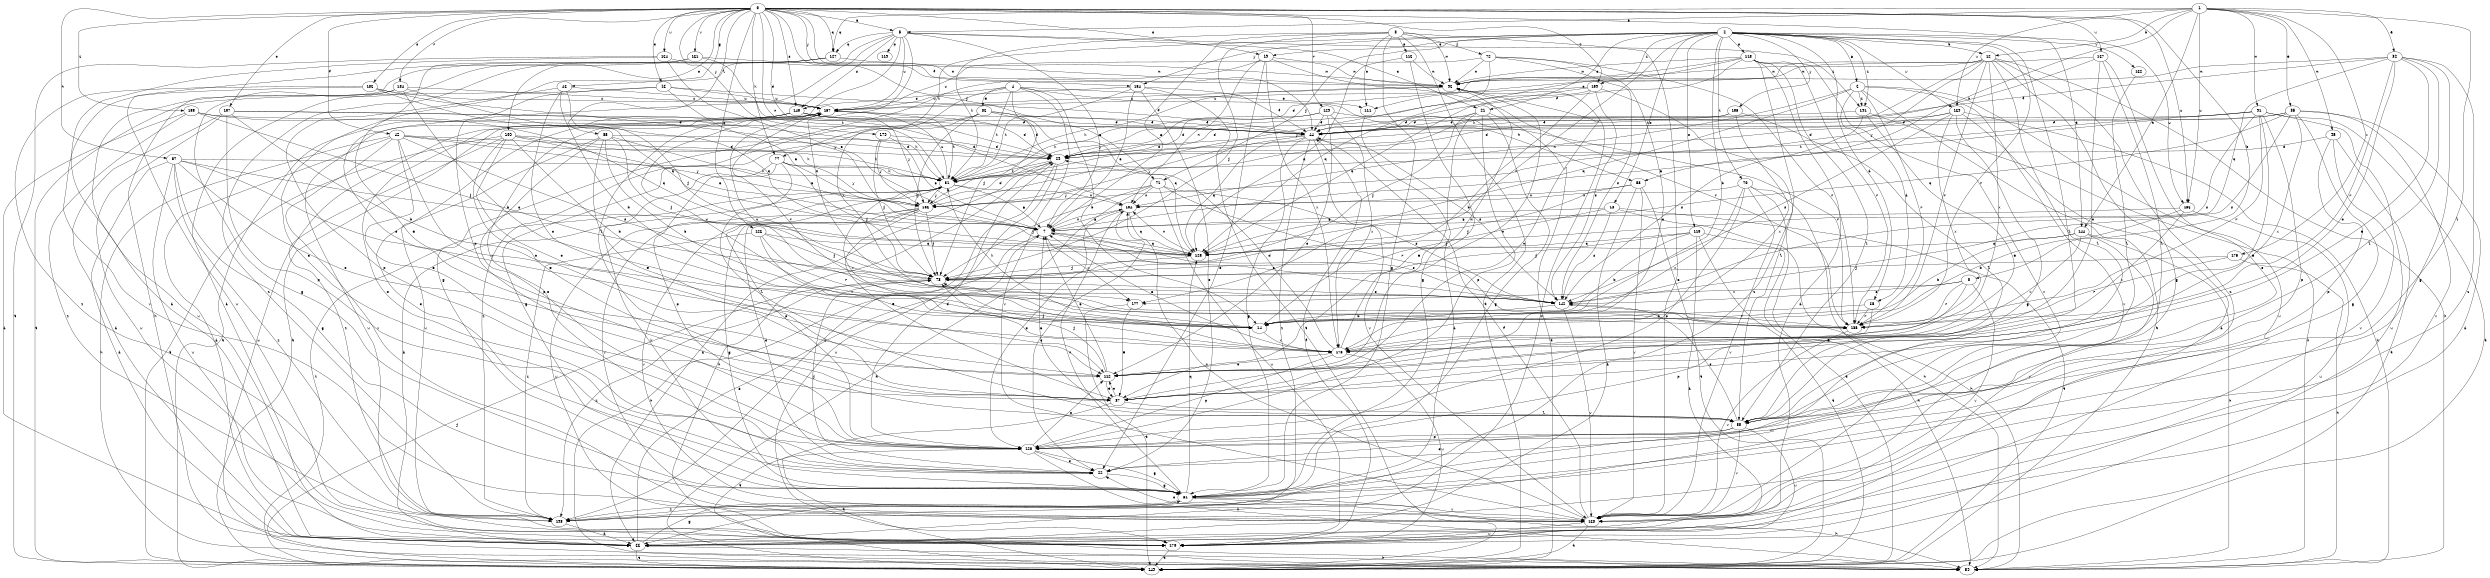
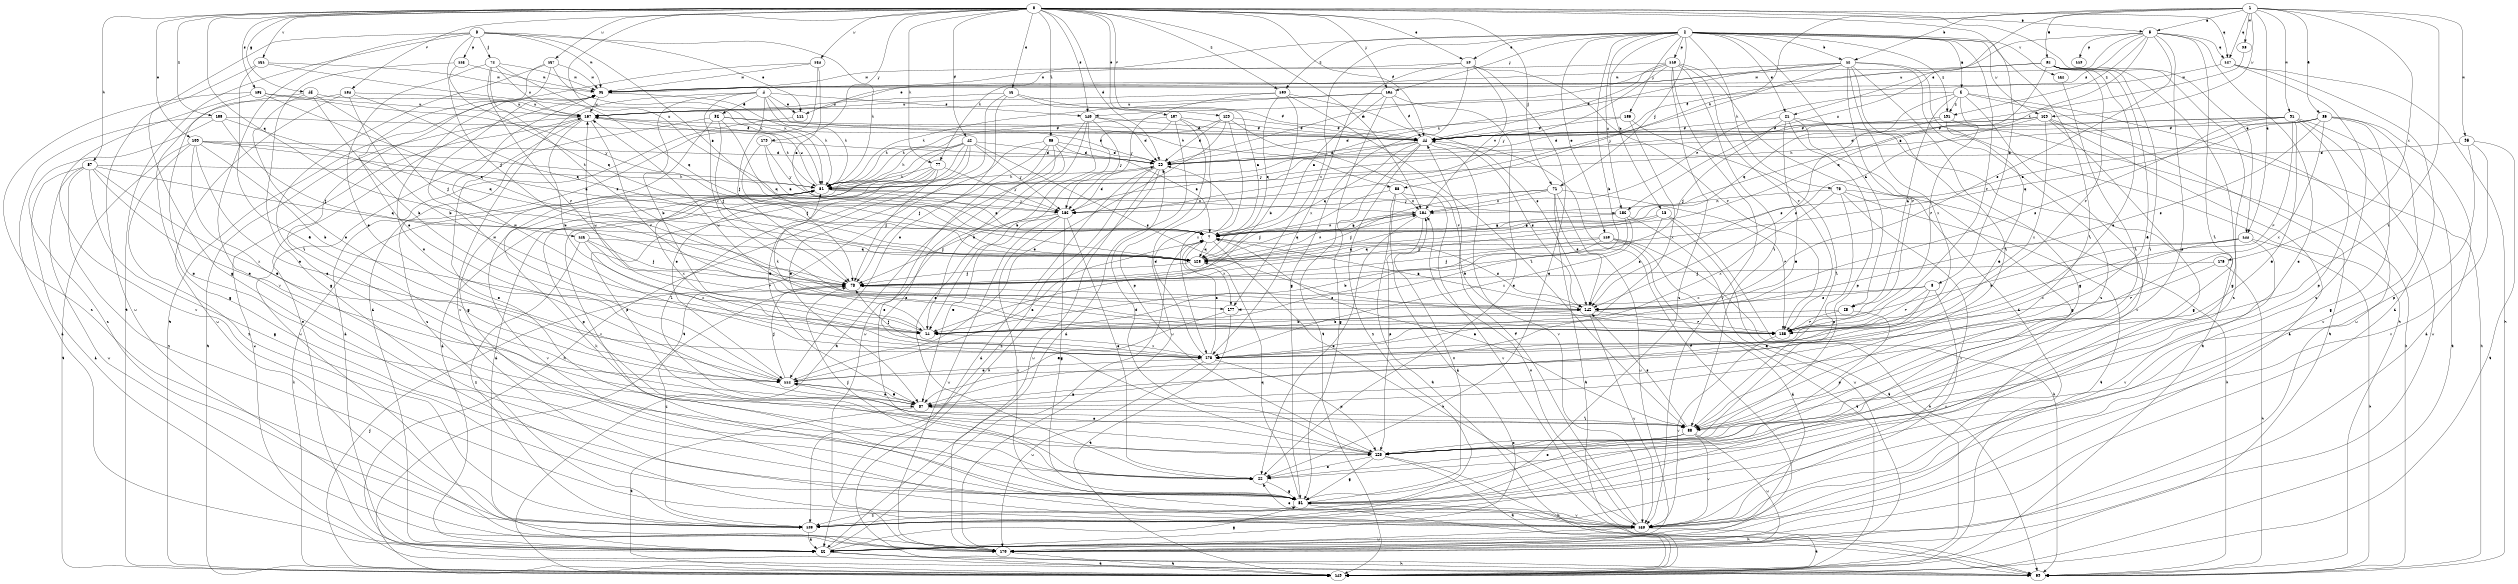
node "93": added
edge "157" -> "14": added, label "b"
edge "3" -> "163": label "a" -> "v"
